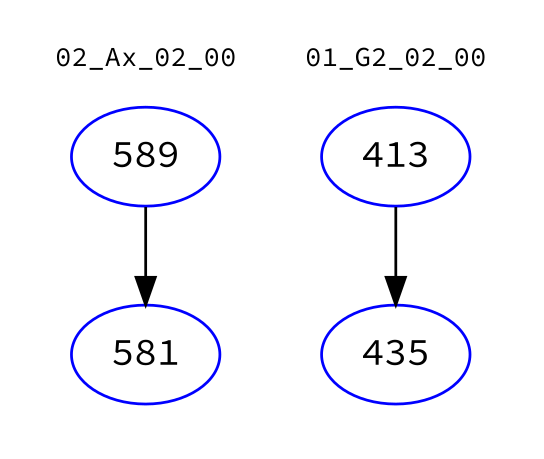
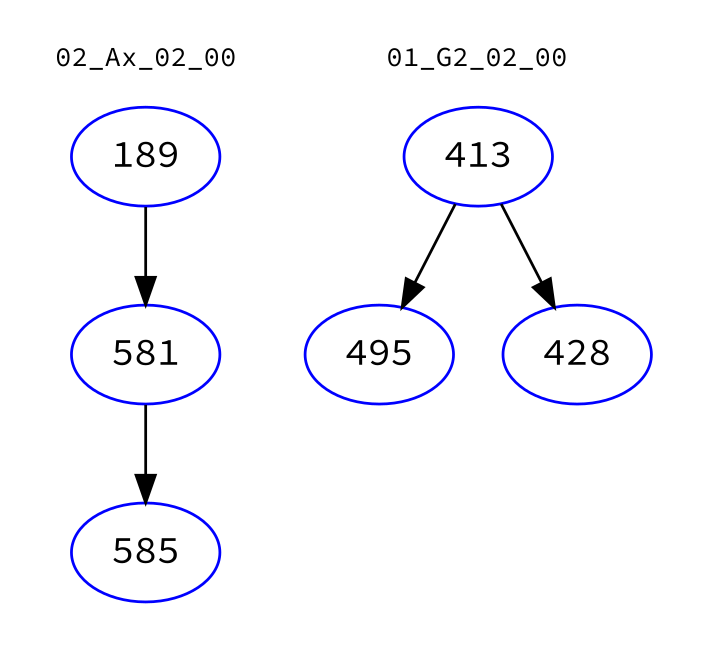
node "589": label "589" -> "189"
node "435": label "435" -> "495"
node "428": added
node "585": added
